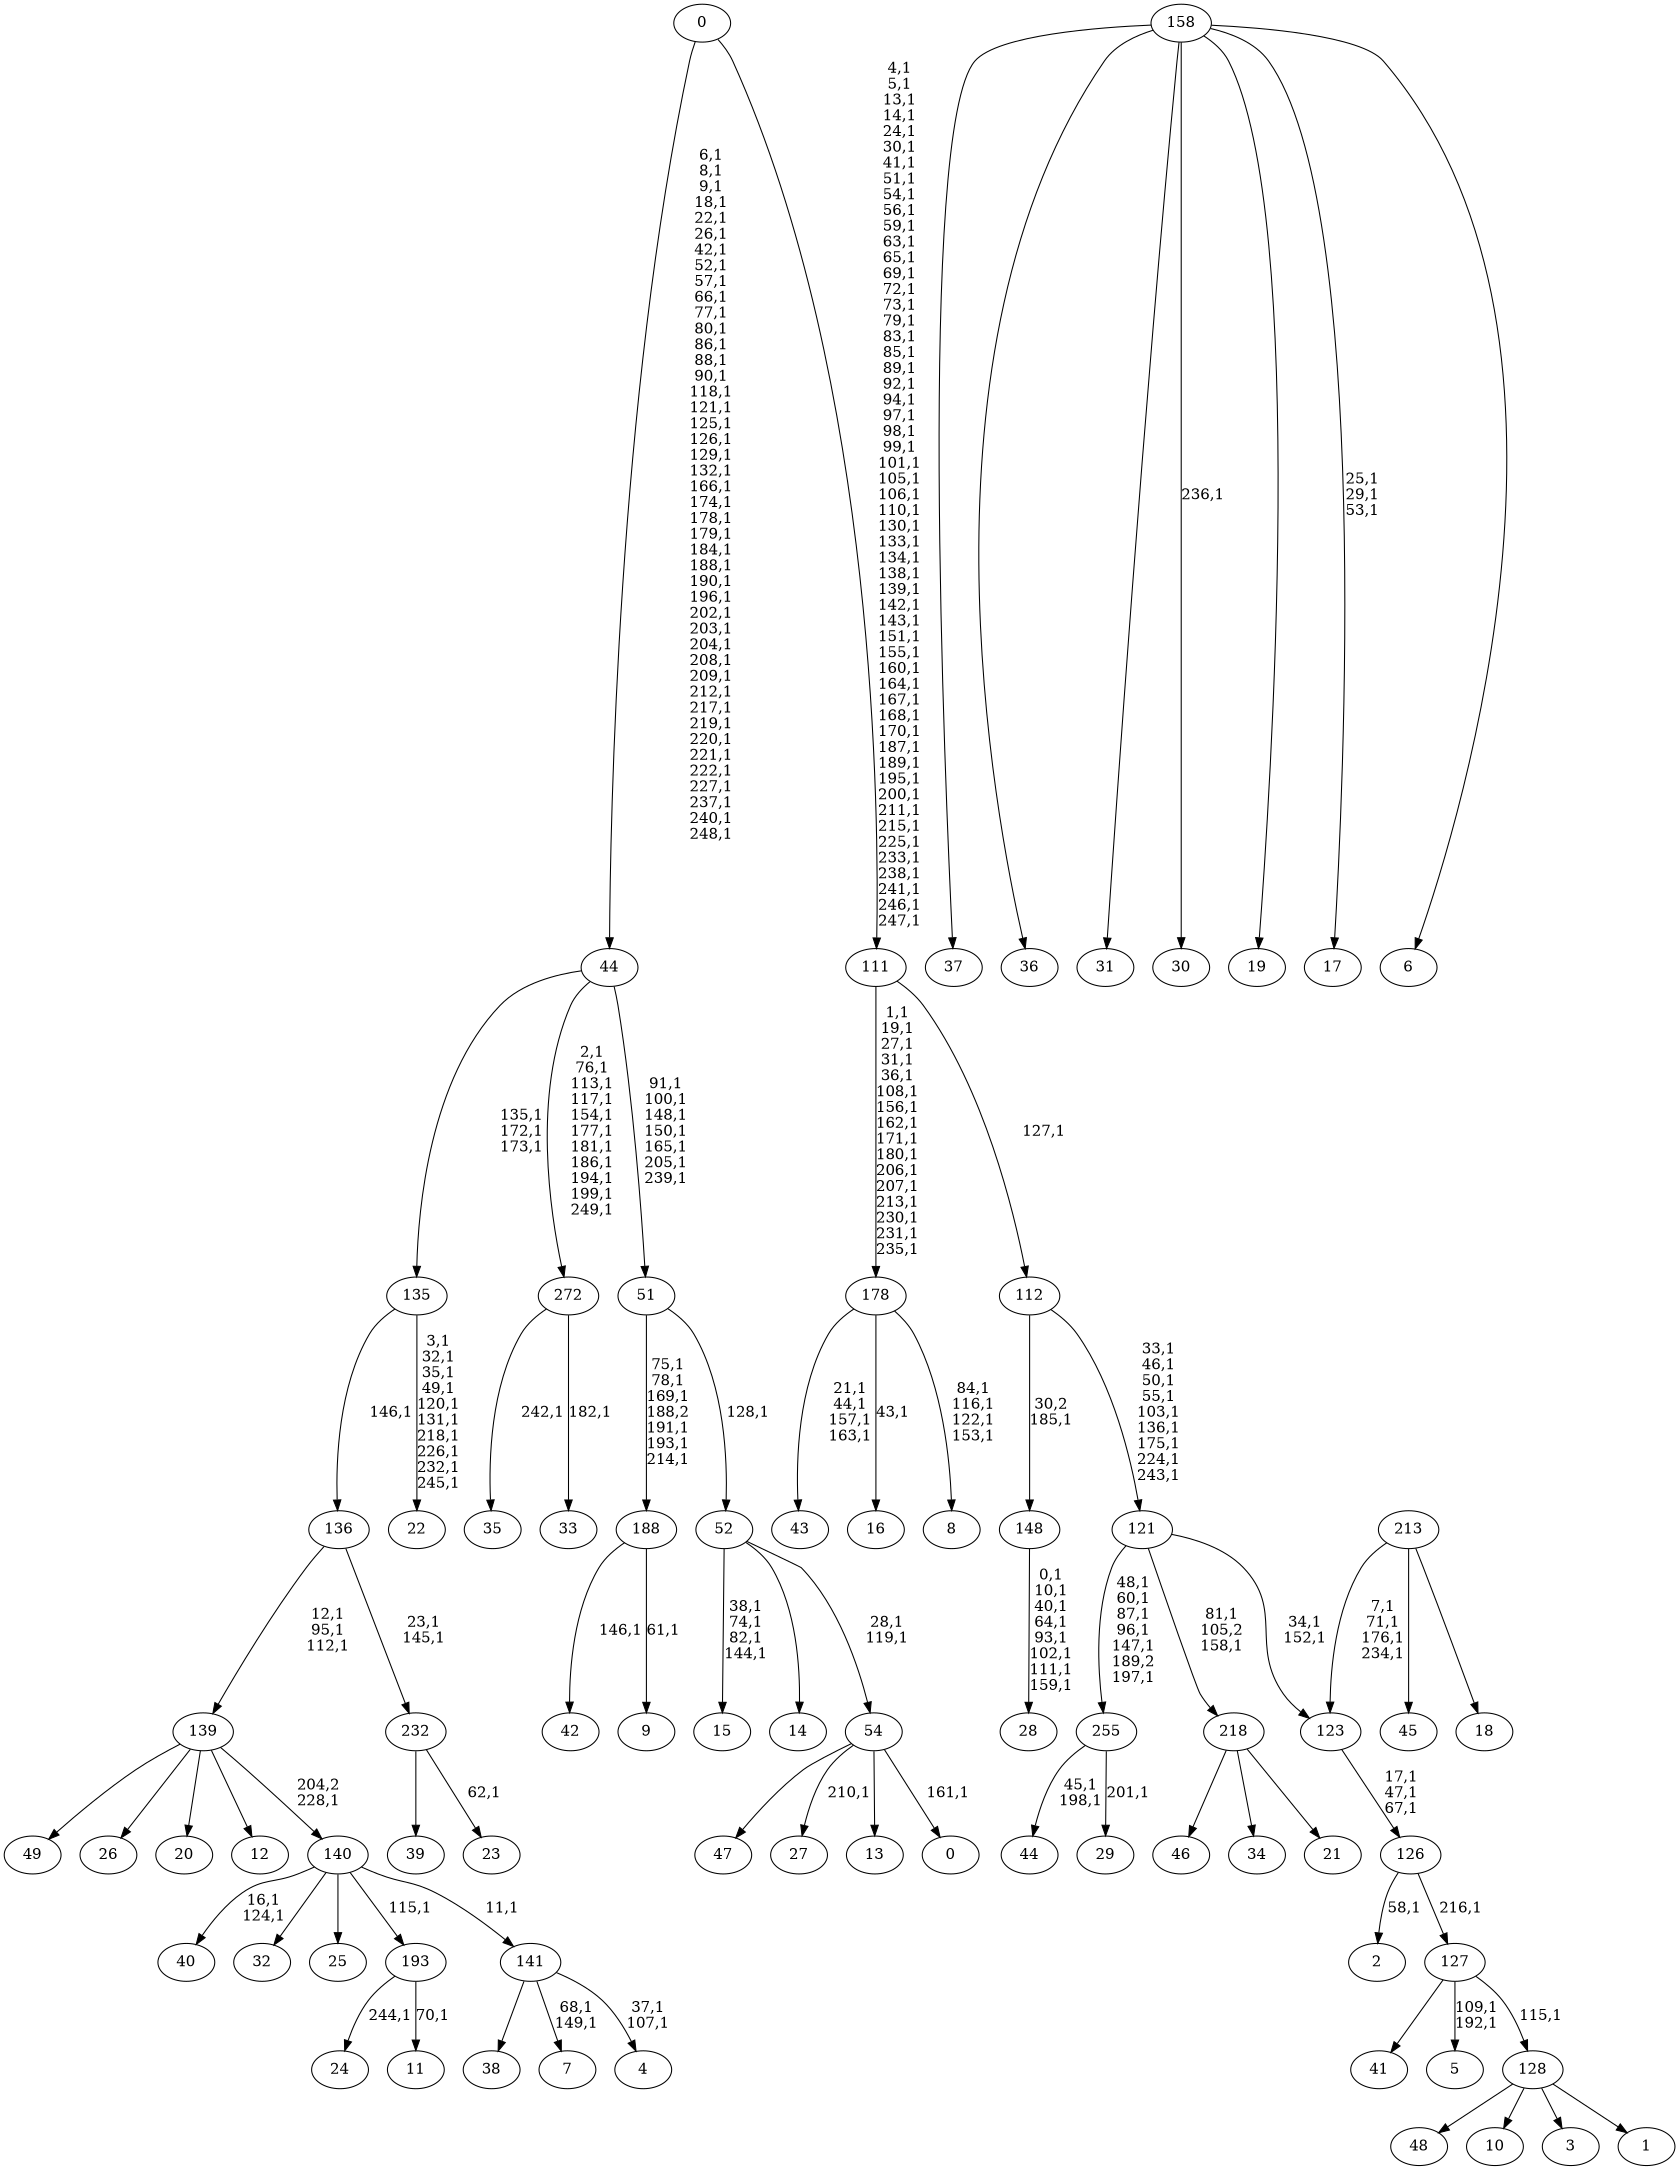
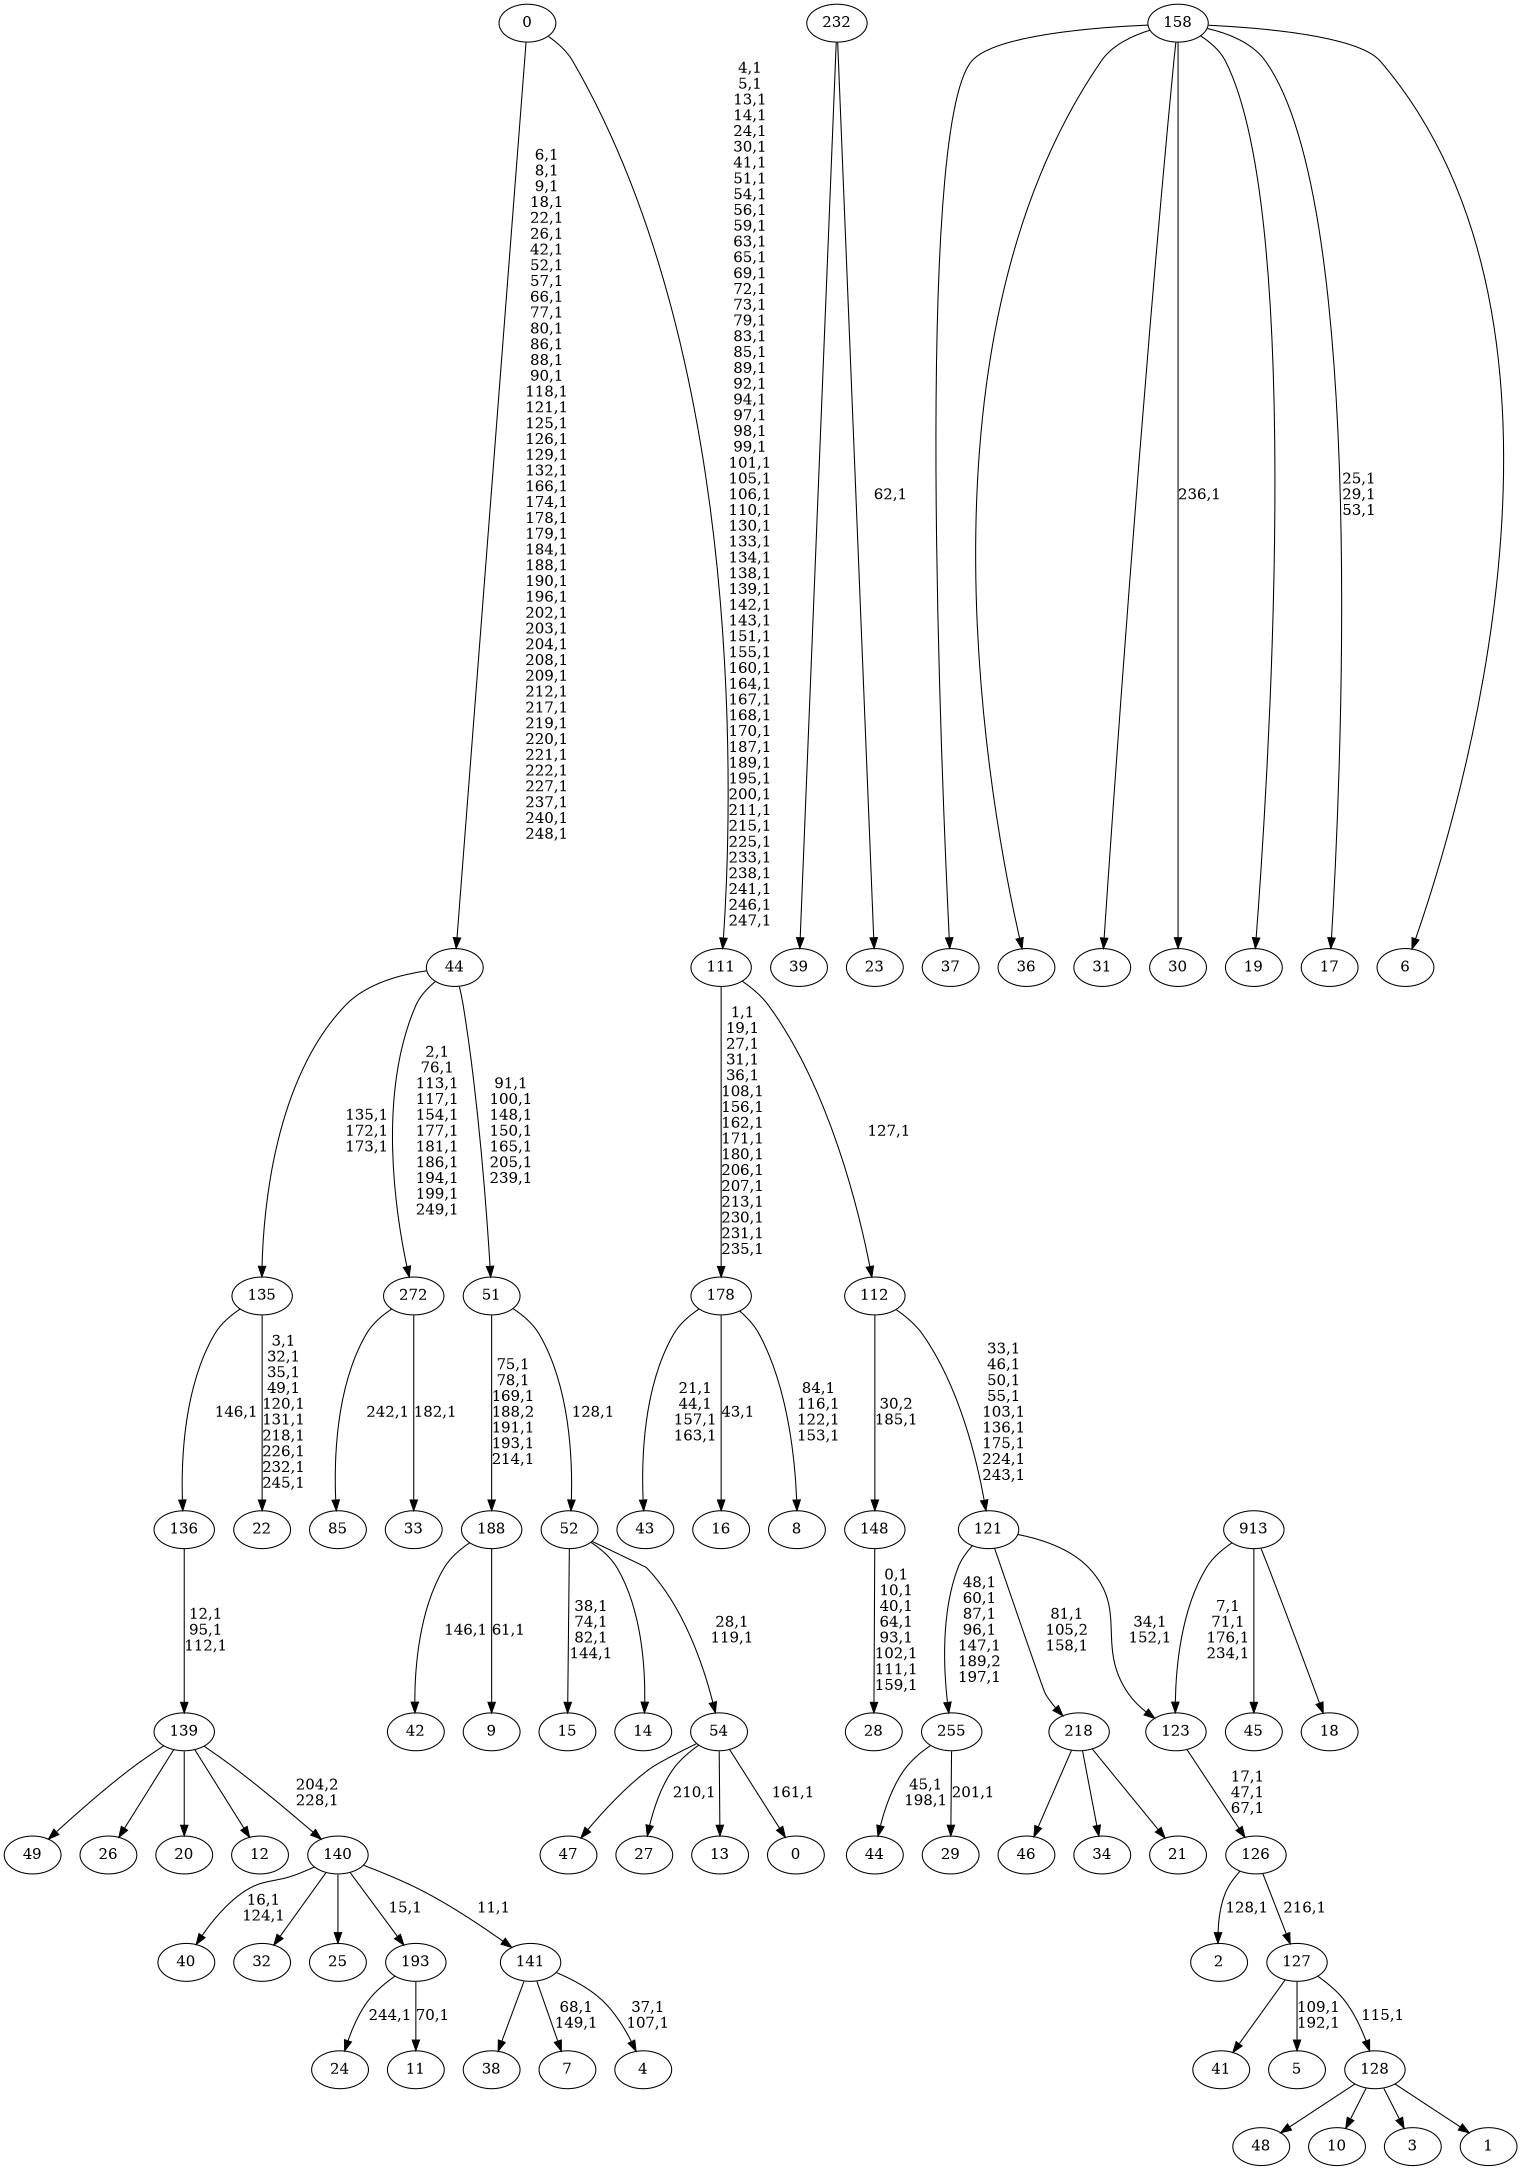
node "35": label "35" -> "85"
node "213": label "213" -> "913"
edge "136" -> "232": removed, label "23,1 145,1"
edge "140" -> "193": label "115,1" -> "15,1"
edge "126" -> "2": label "58,1" -> "128,1"
